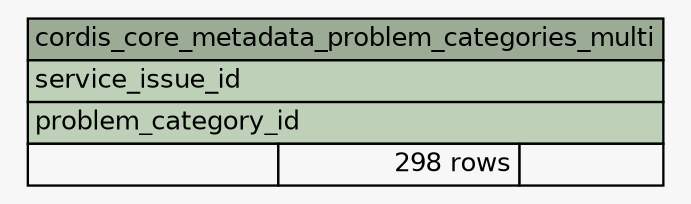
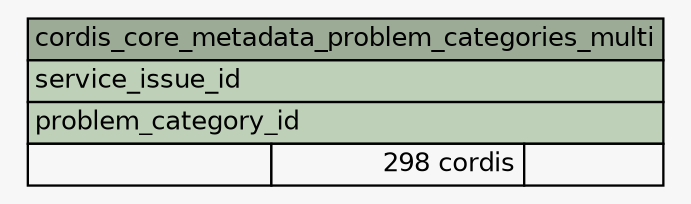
node "cordis_core_metadata_problem_categories_multi": text "298 rows" -> "298 cordis"
